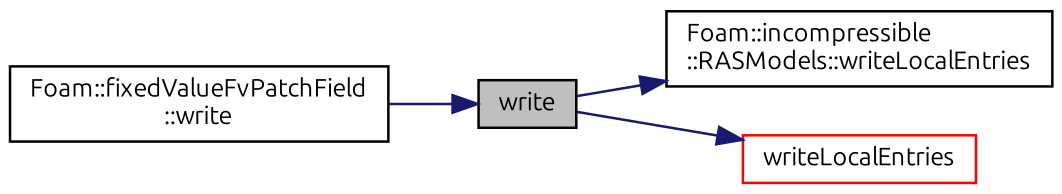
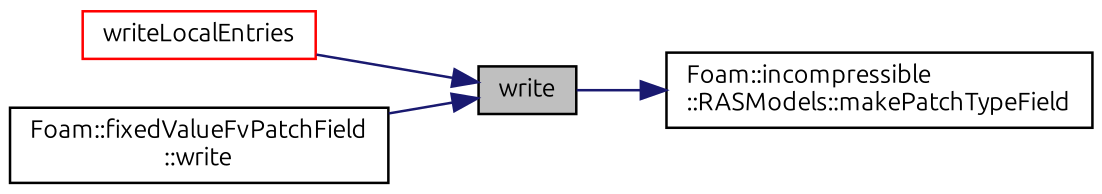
node "Foam::incompressible ::RASModels::writeLocalEntries": label "Foam::incompressible ::RASModels::writeLocalEntries" -> "Foam::incompressible ::RASModels::makePatchTypeField"
edge "write" -> "writeLocalEntries": reversed
